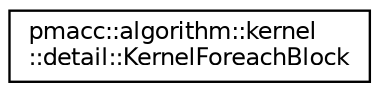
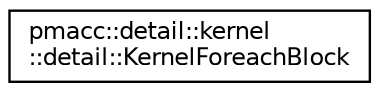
node "pmacc::algorithm::kernel ::detail::KernelForeachBlock": label "pmacc::algorithm::kernel ::detail::KernelForeachBlock" -> "pmacc::detail::kernel ::detail::KernelForeachBlock"
